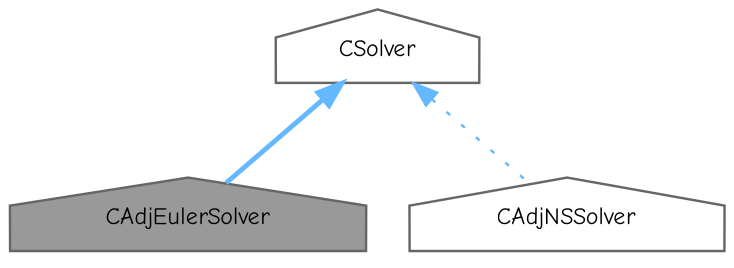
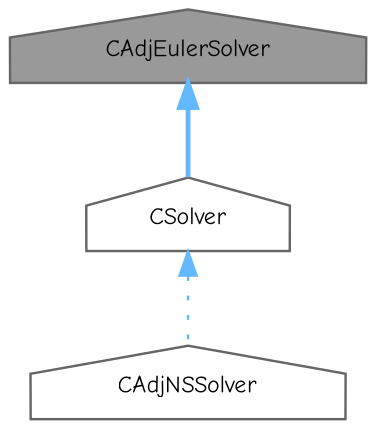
edge "CAdjEulerSolver" -> "CSolver": reversed
